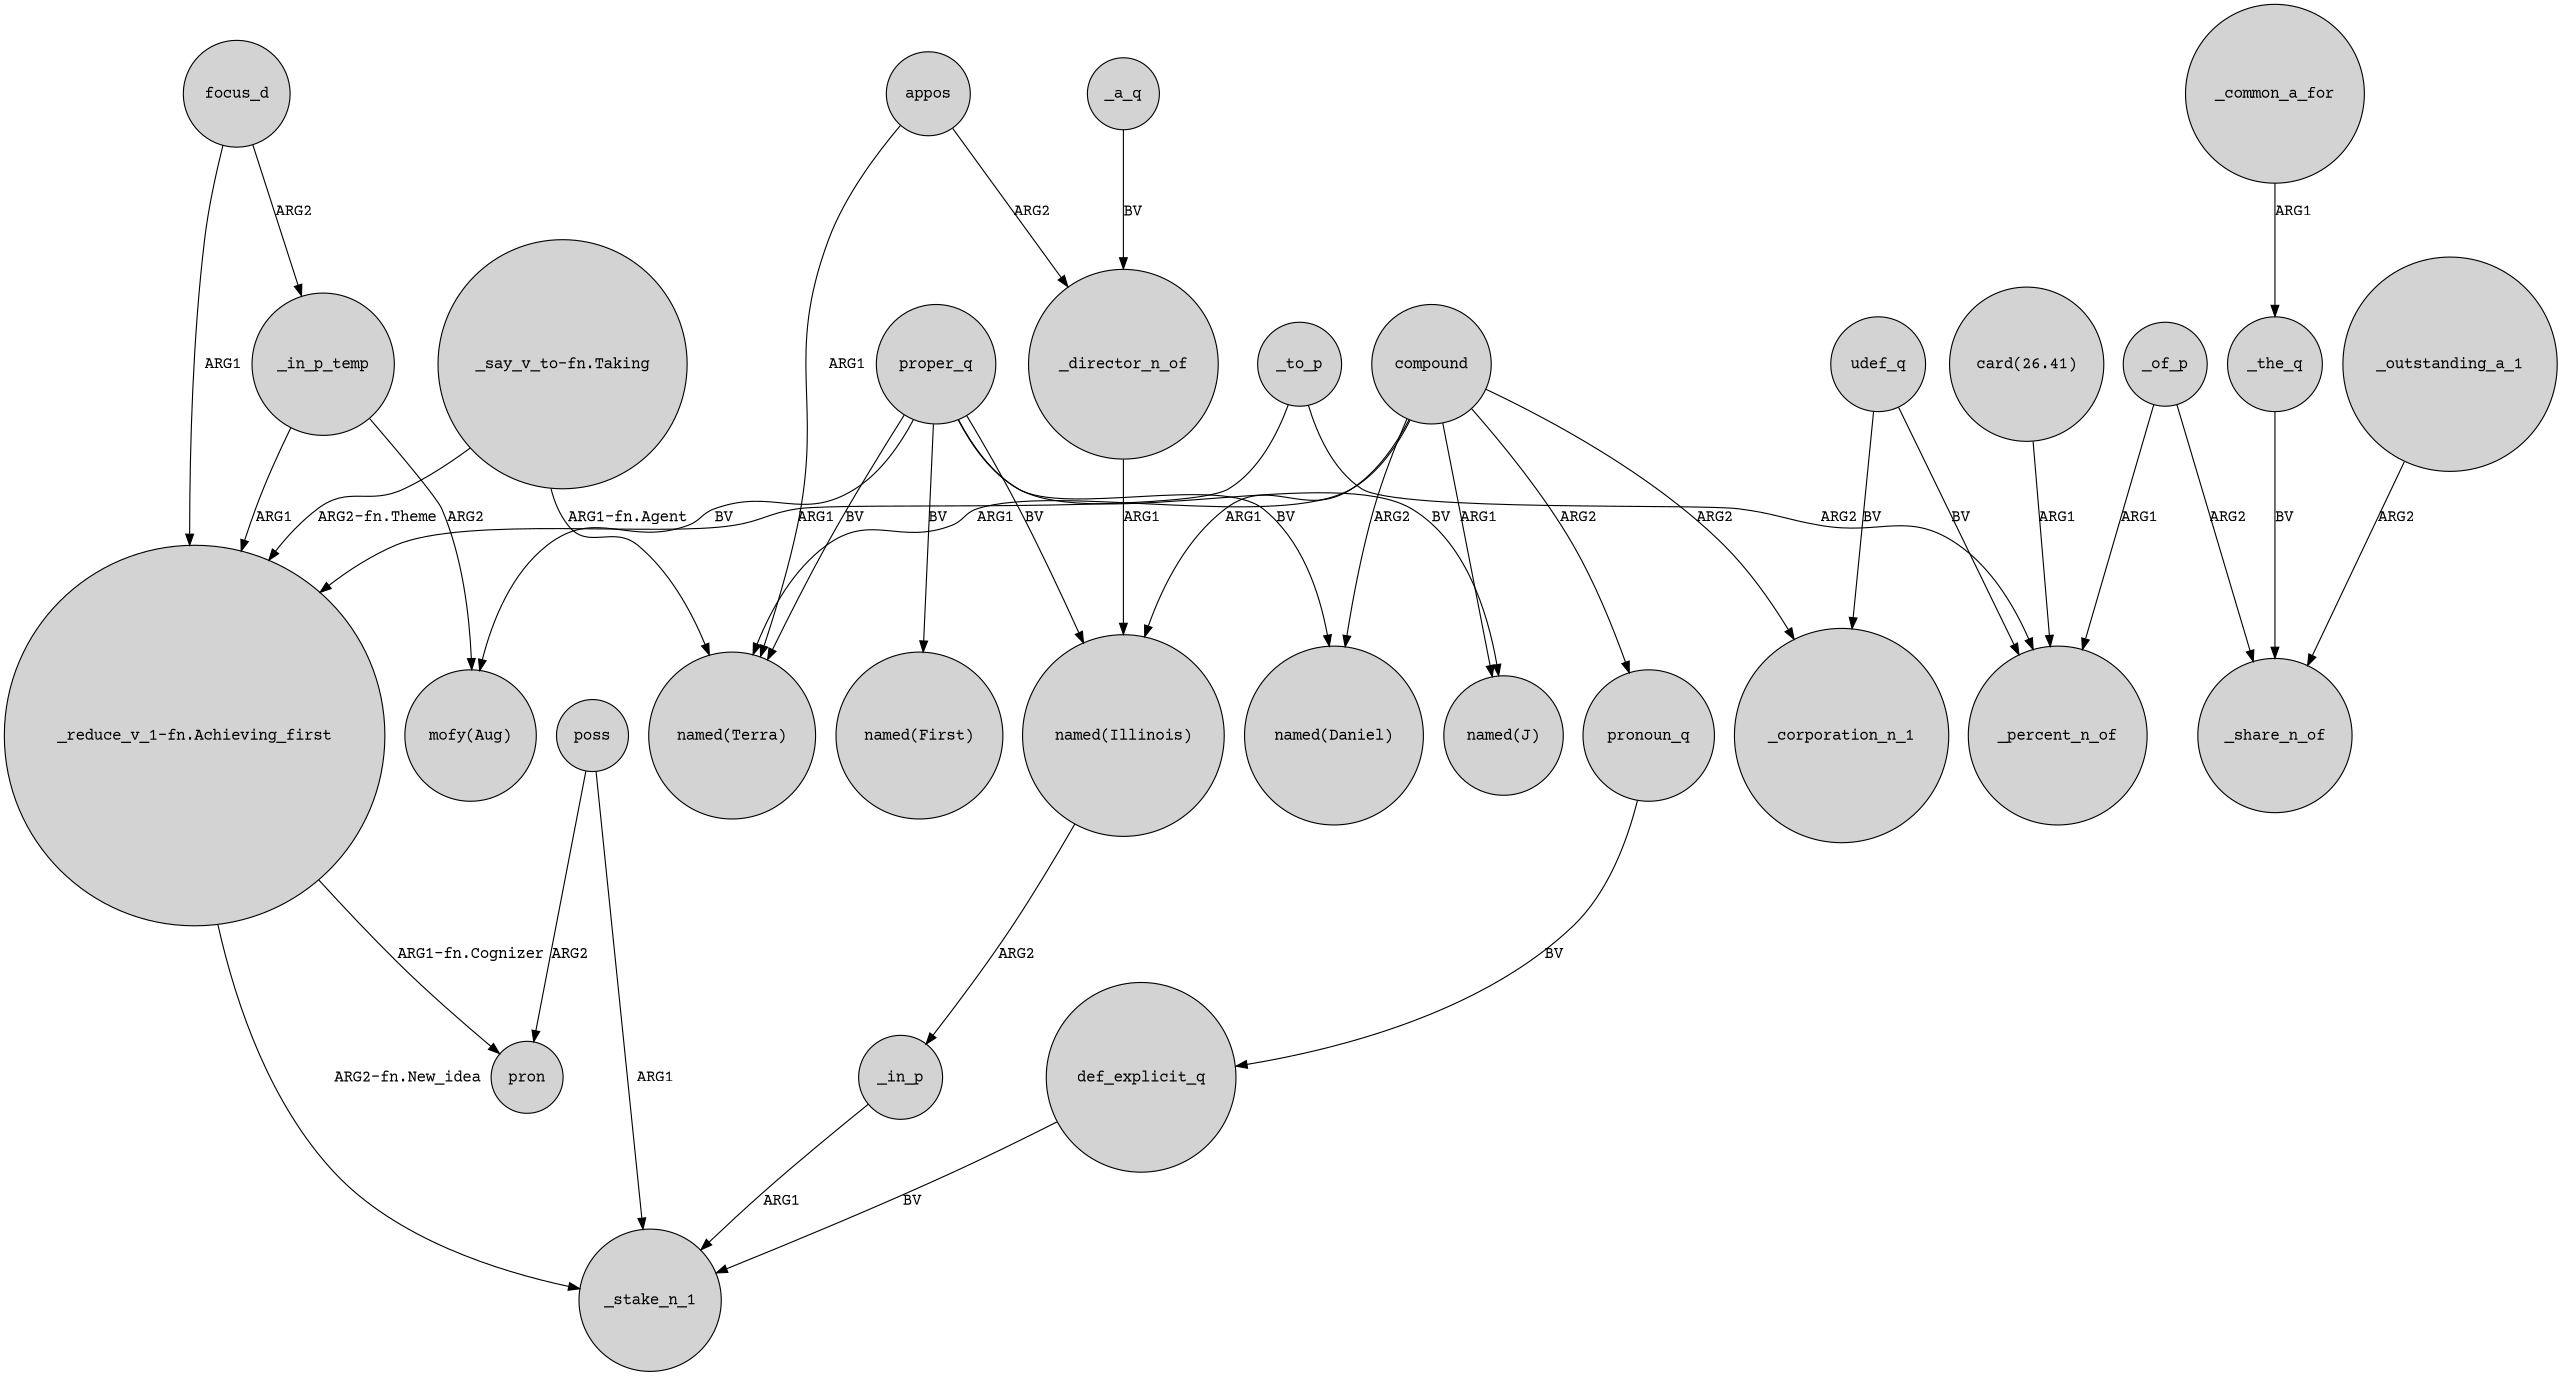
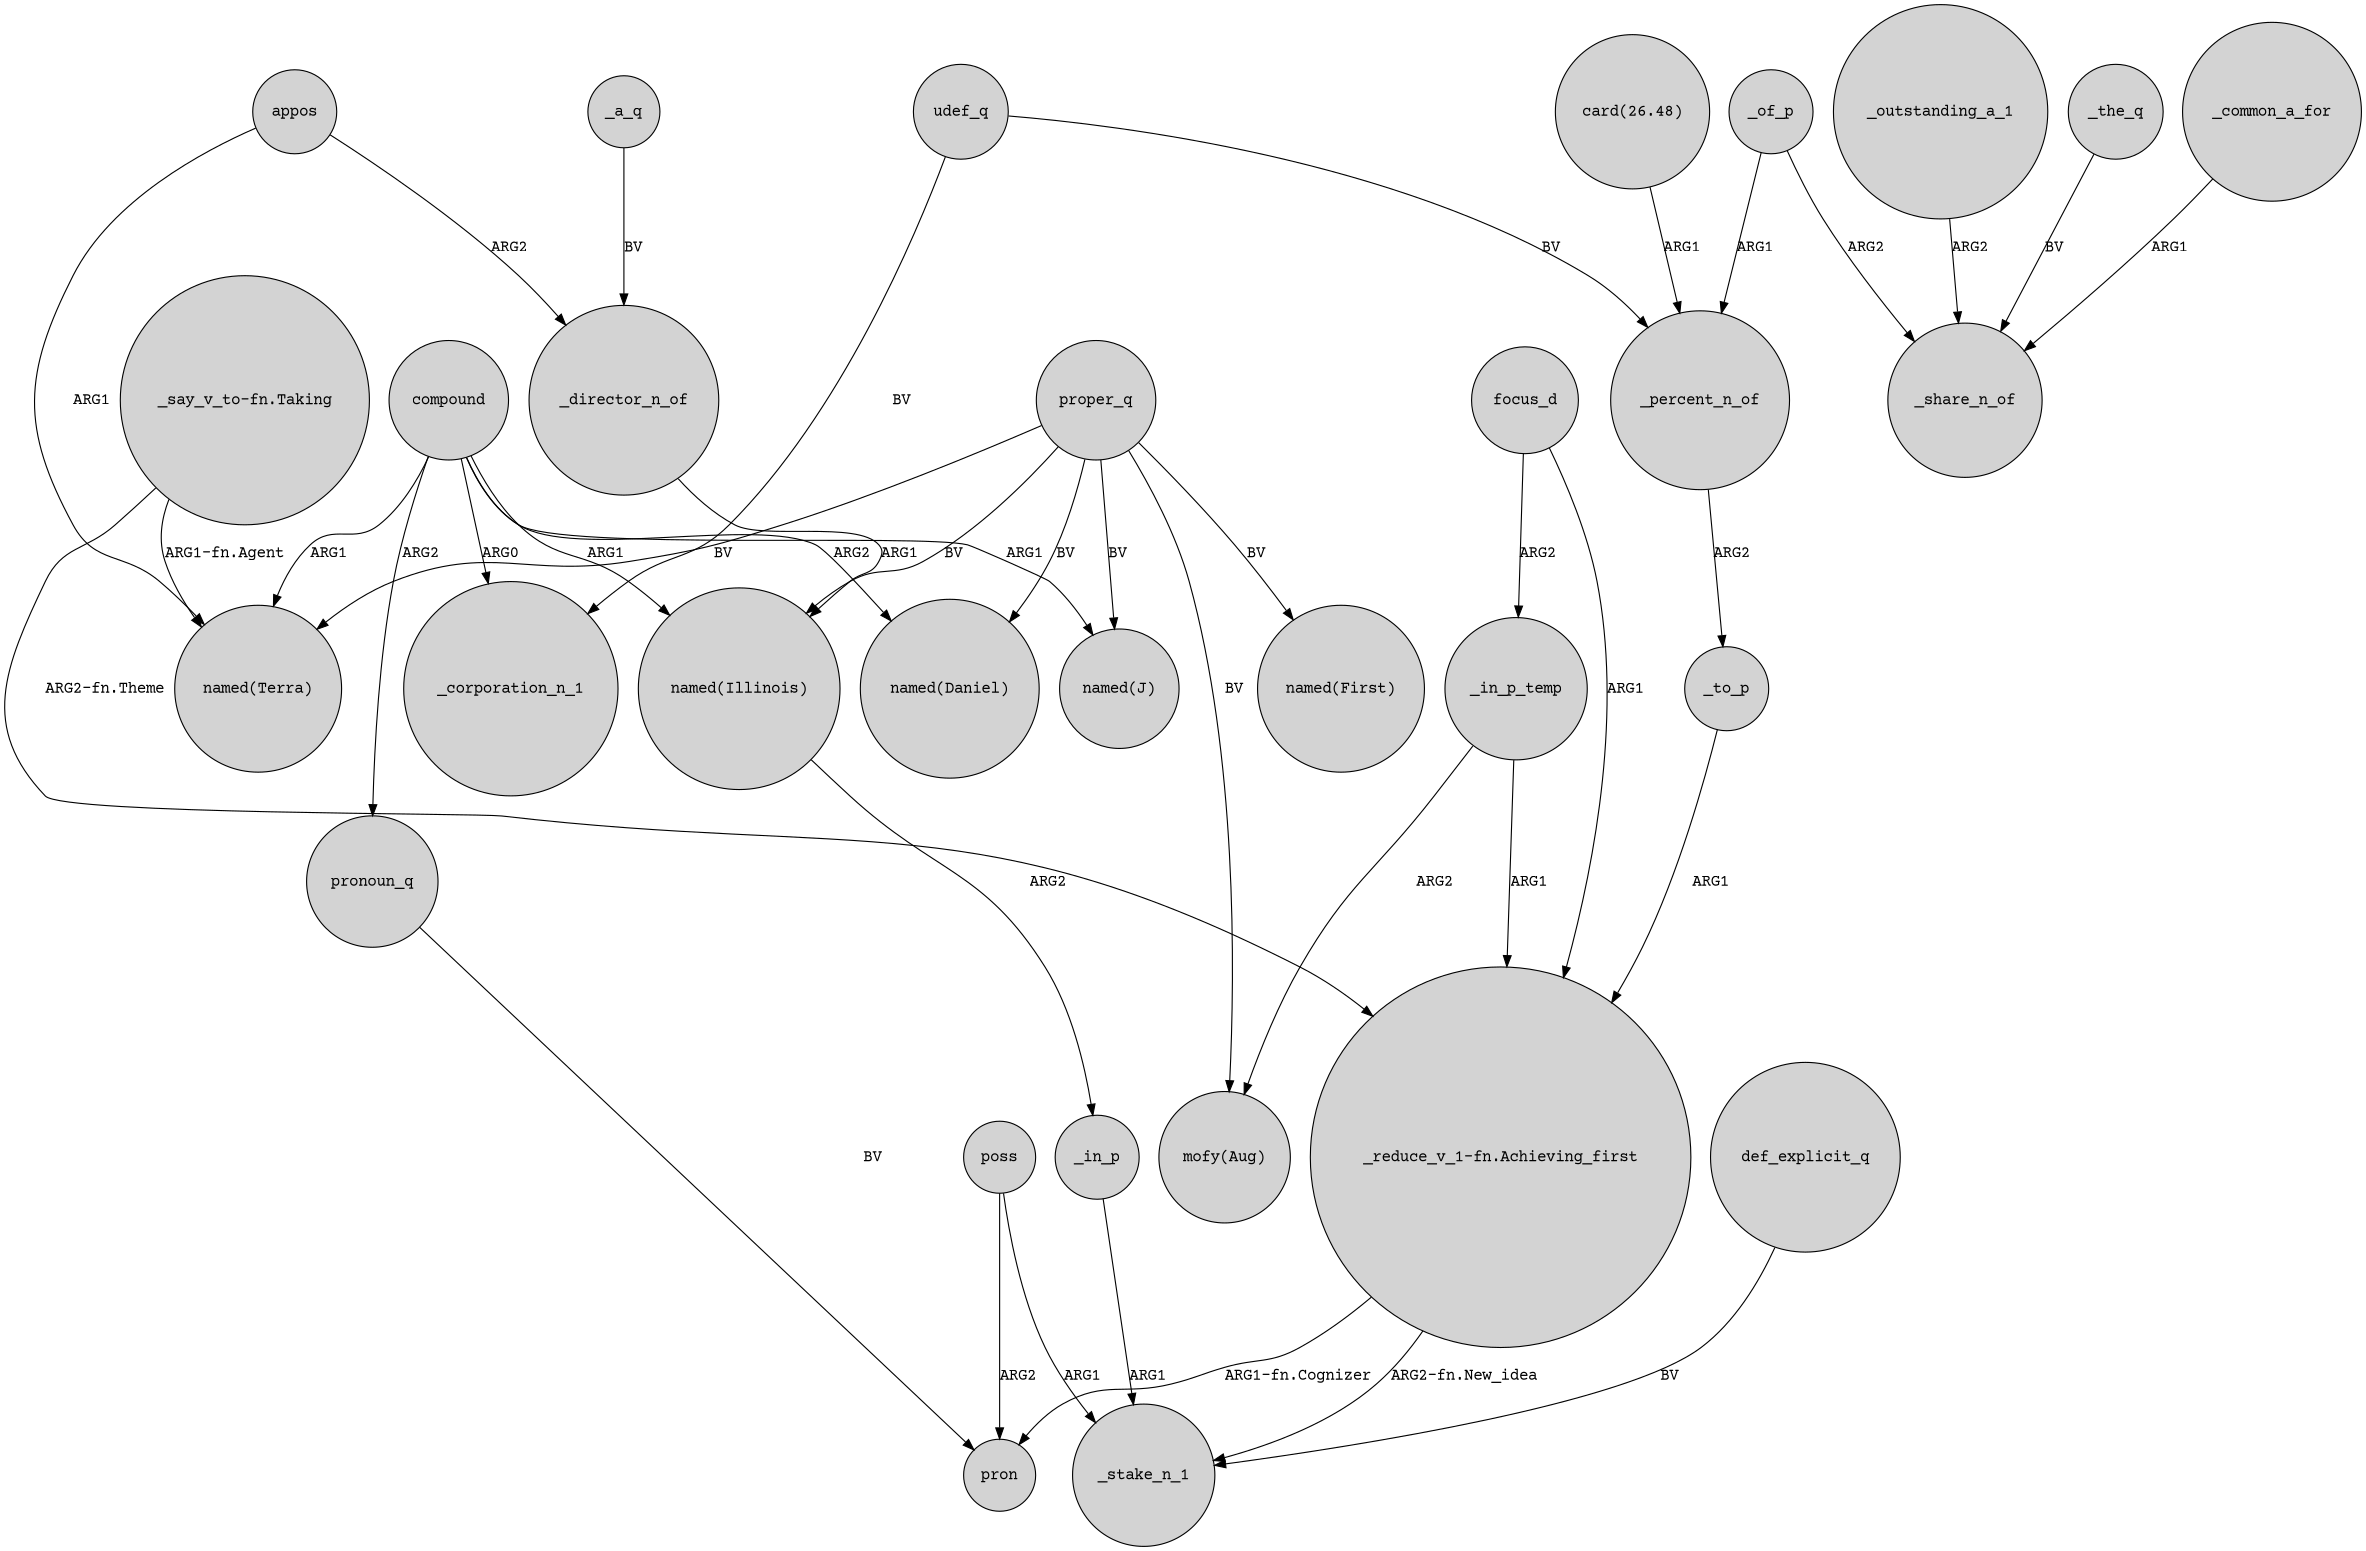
edge "_common_a_for" -> "_the_q": now "_common_a_for" -> "_share_n_of"
node "card(26.41)": label "card(26.41)" -> "card(26.48)"
edge "_to_p" -> "_percent_n_of": reversed
edge "compound" -> "_corporation_n_1": label "ARG2" -> "ARG0"
edge "pronoun_q" -> "def_explicit_q": now "pronoun_q" -> "pron"
